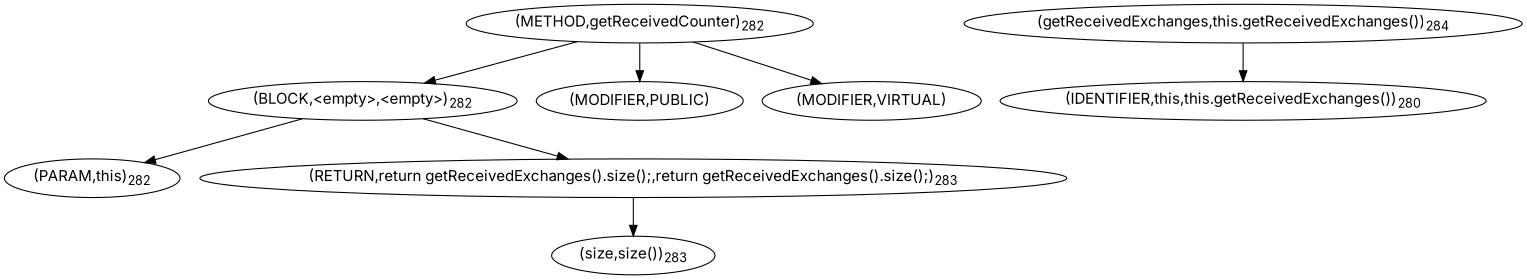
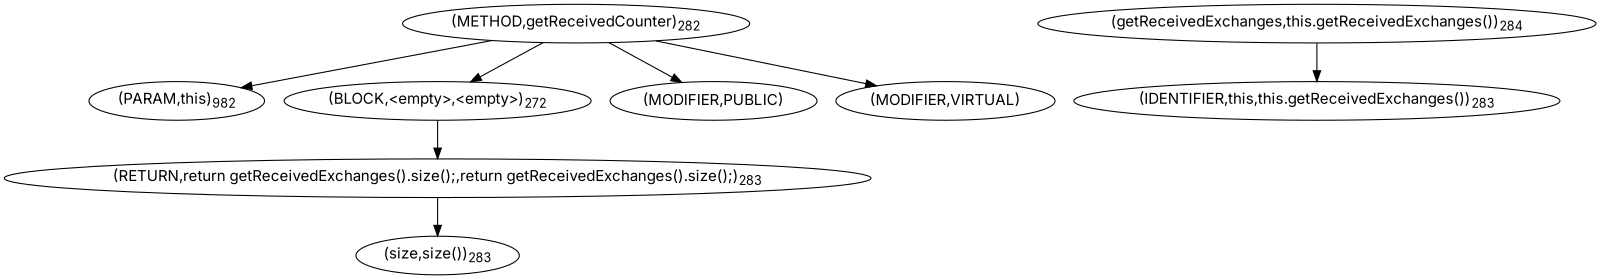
node "(BLOCK,<empty>,<empty>)": text "282" -> "272"
node "(IDENTIFIER,this,this.getReceivedExchanges())": text "280" -> "283"
edge "(BLOCK,<empty>,<empty>)" -> "(PARAM,this)": now "(METHOD,getReceivedCounter)" -> "(PARAM,this)"
node "(PARAM,this)": text "282" -> "982"
